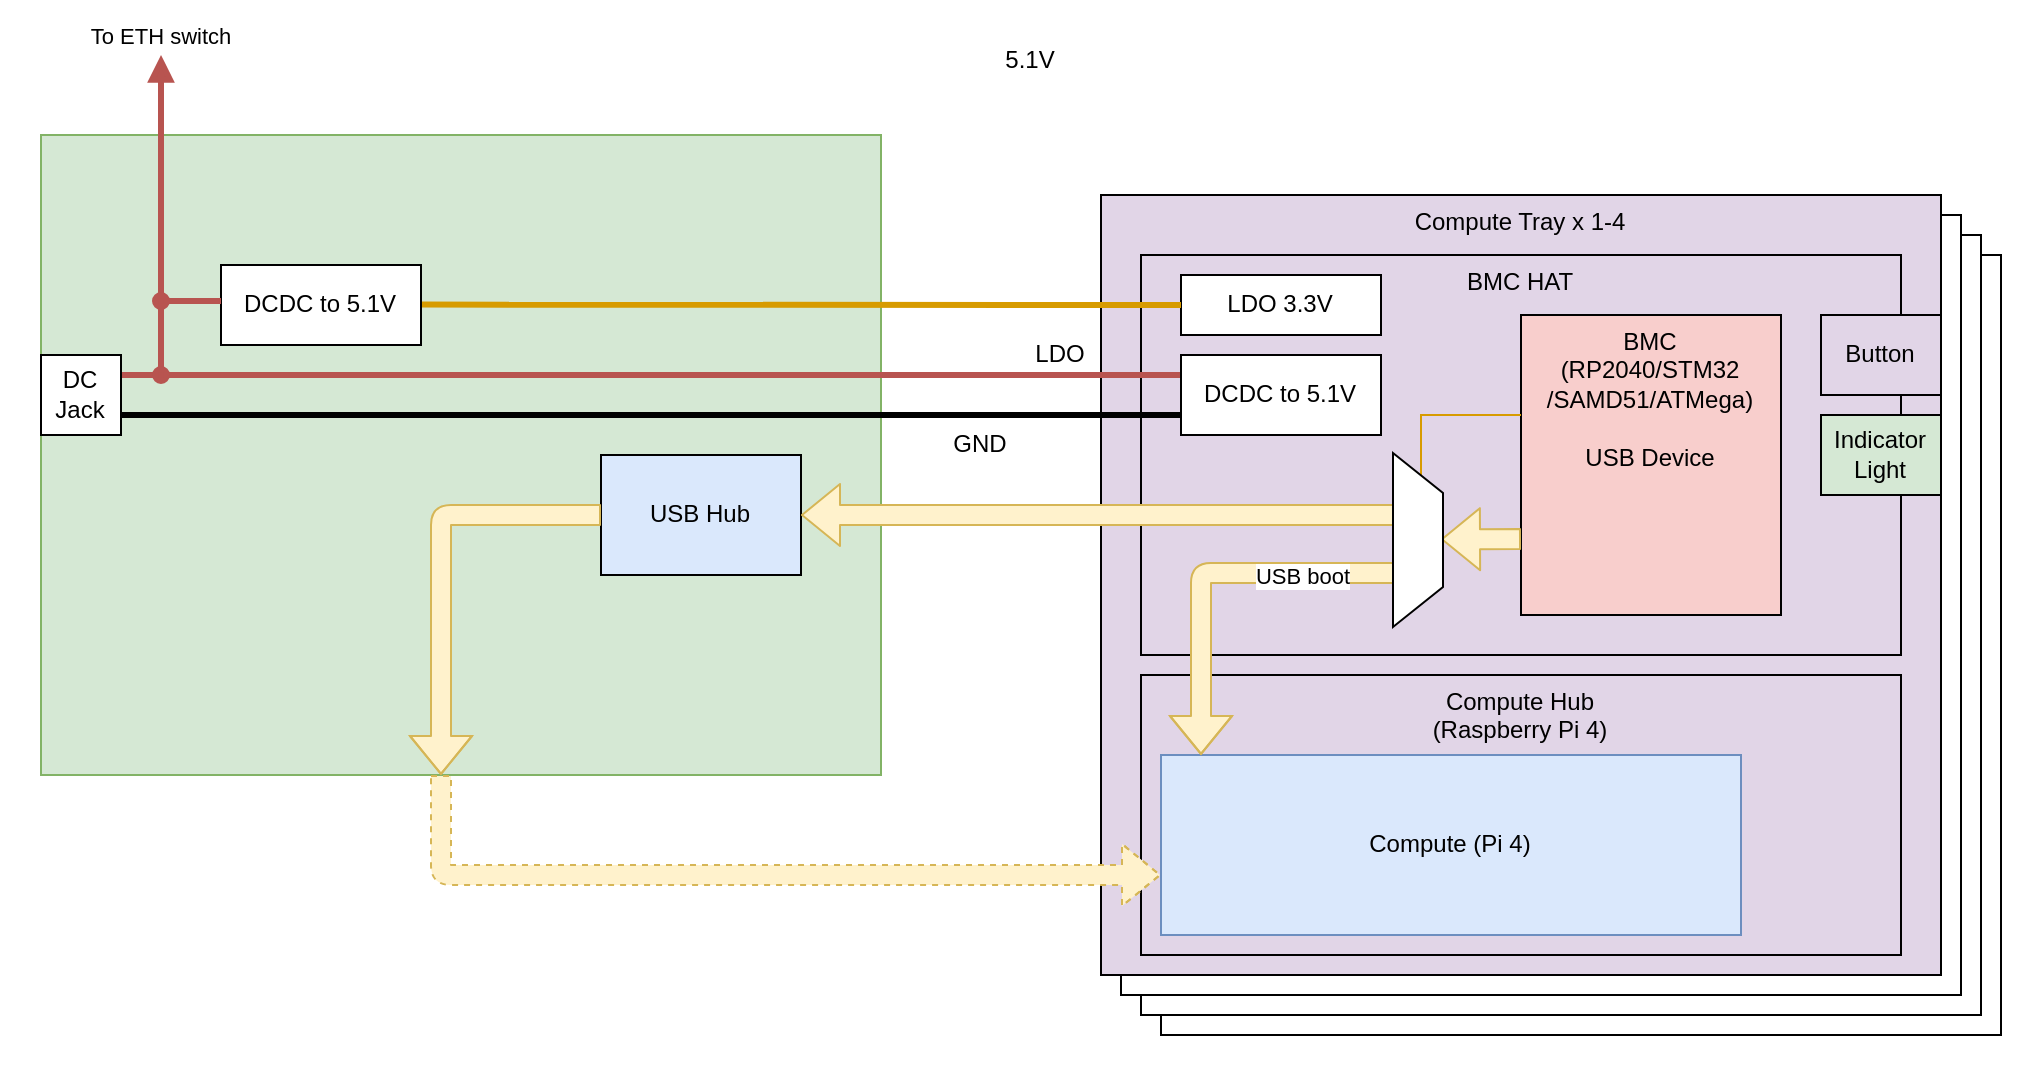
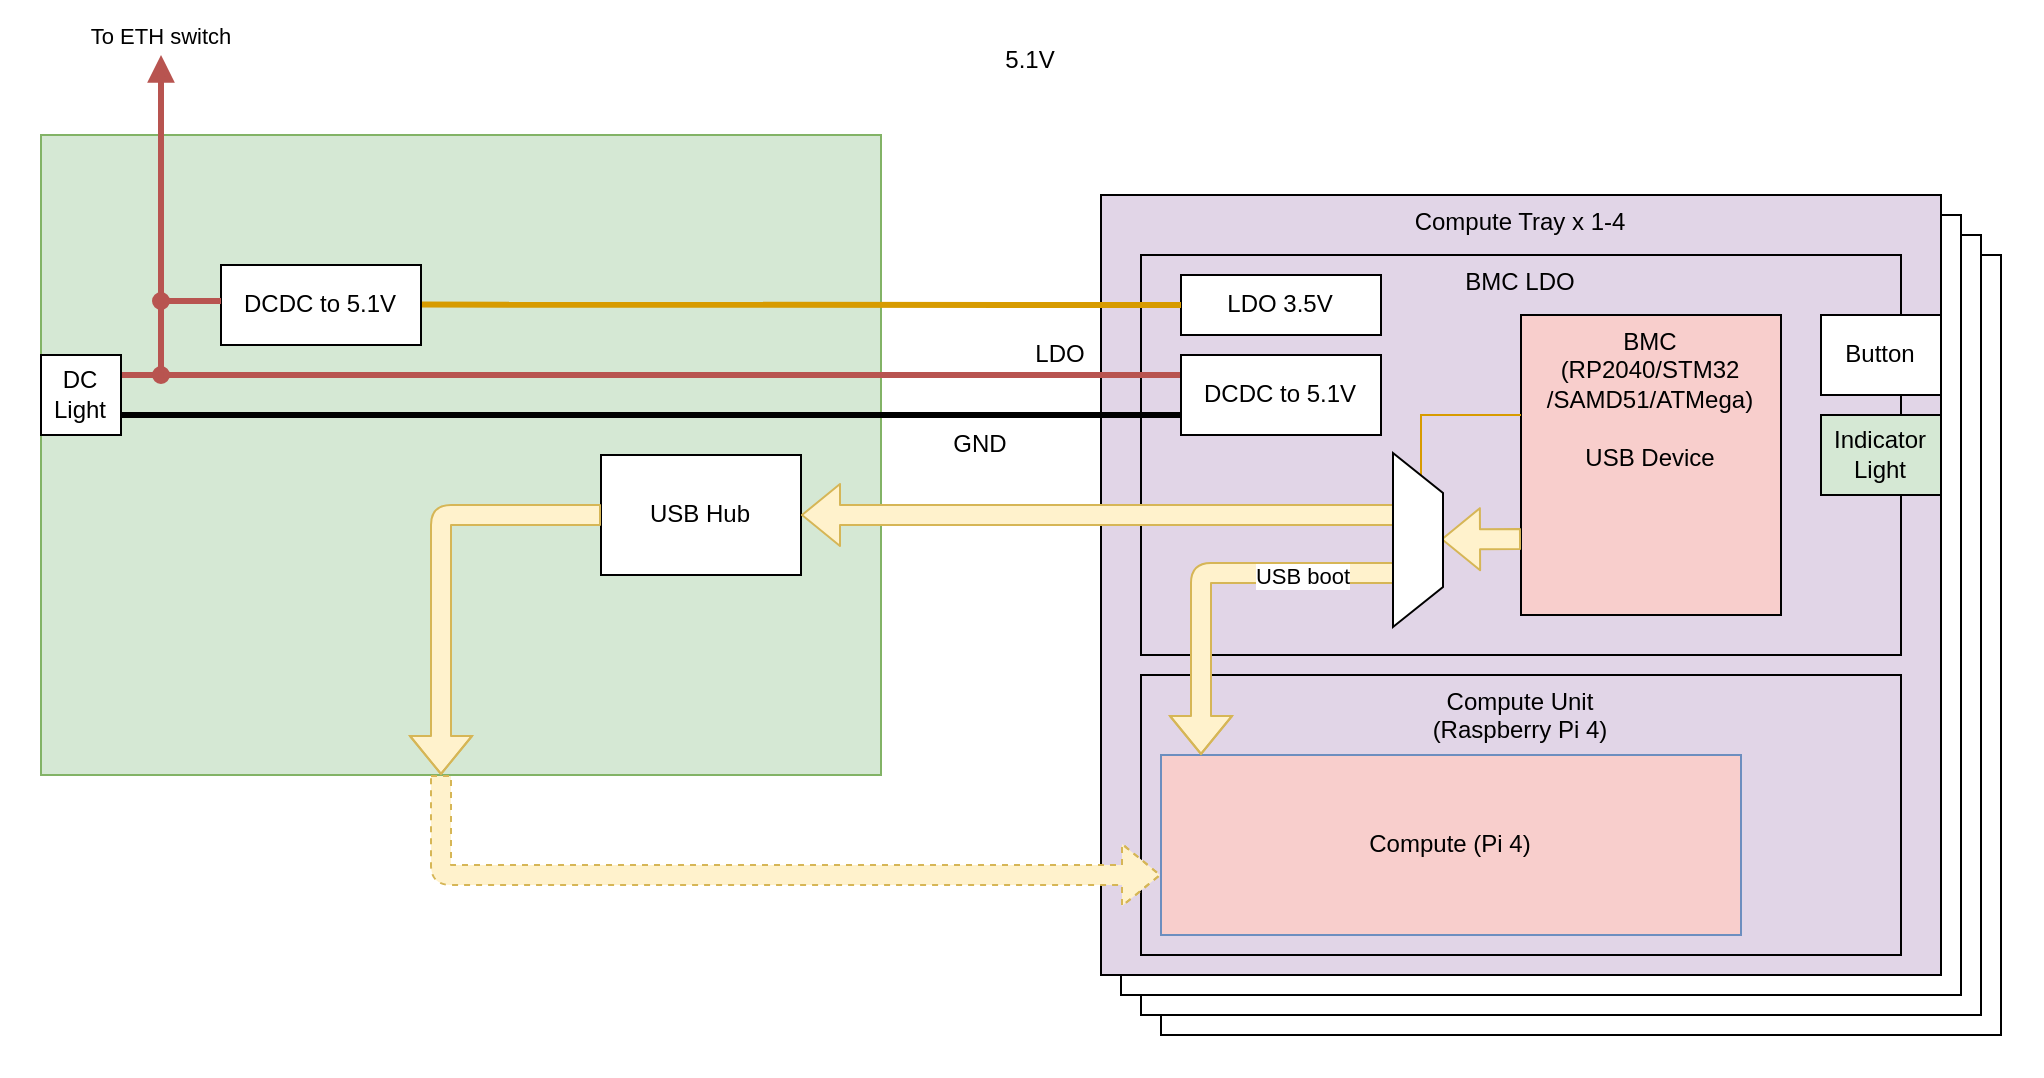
node "BMC HAT": label "BMC HAT" -> "BMC LDO"
node "LDO 3.3V": label "LDO 3.3V" -> "LDO 3.5V"
node "Button": fillcolor #e1d5e7 -> #ffffff
node "DC Jack": label "DC Jack" -> "DC Light"
node "USB Hub": fillcolor #dae8fc -> #ffffff
node "Compute Hub (Raspberry Pi 4)": label "Compute Hub (Raspberry Pi 4)" -> "Compute Unit (Raspberry Pi 4)"
node "Compute (Pi 4)": fillcolor #dae8fc -> #f8cecc
